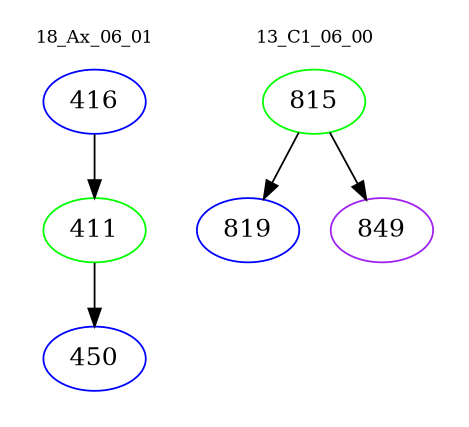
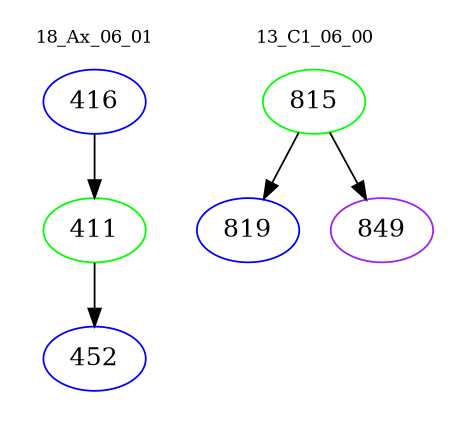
node "450": label "450" -> "452"
